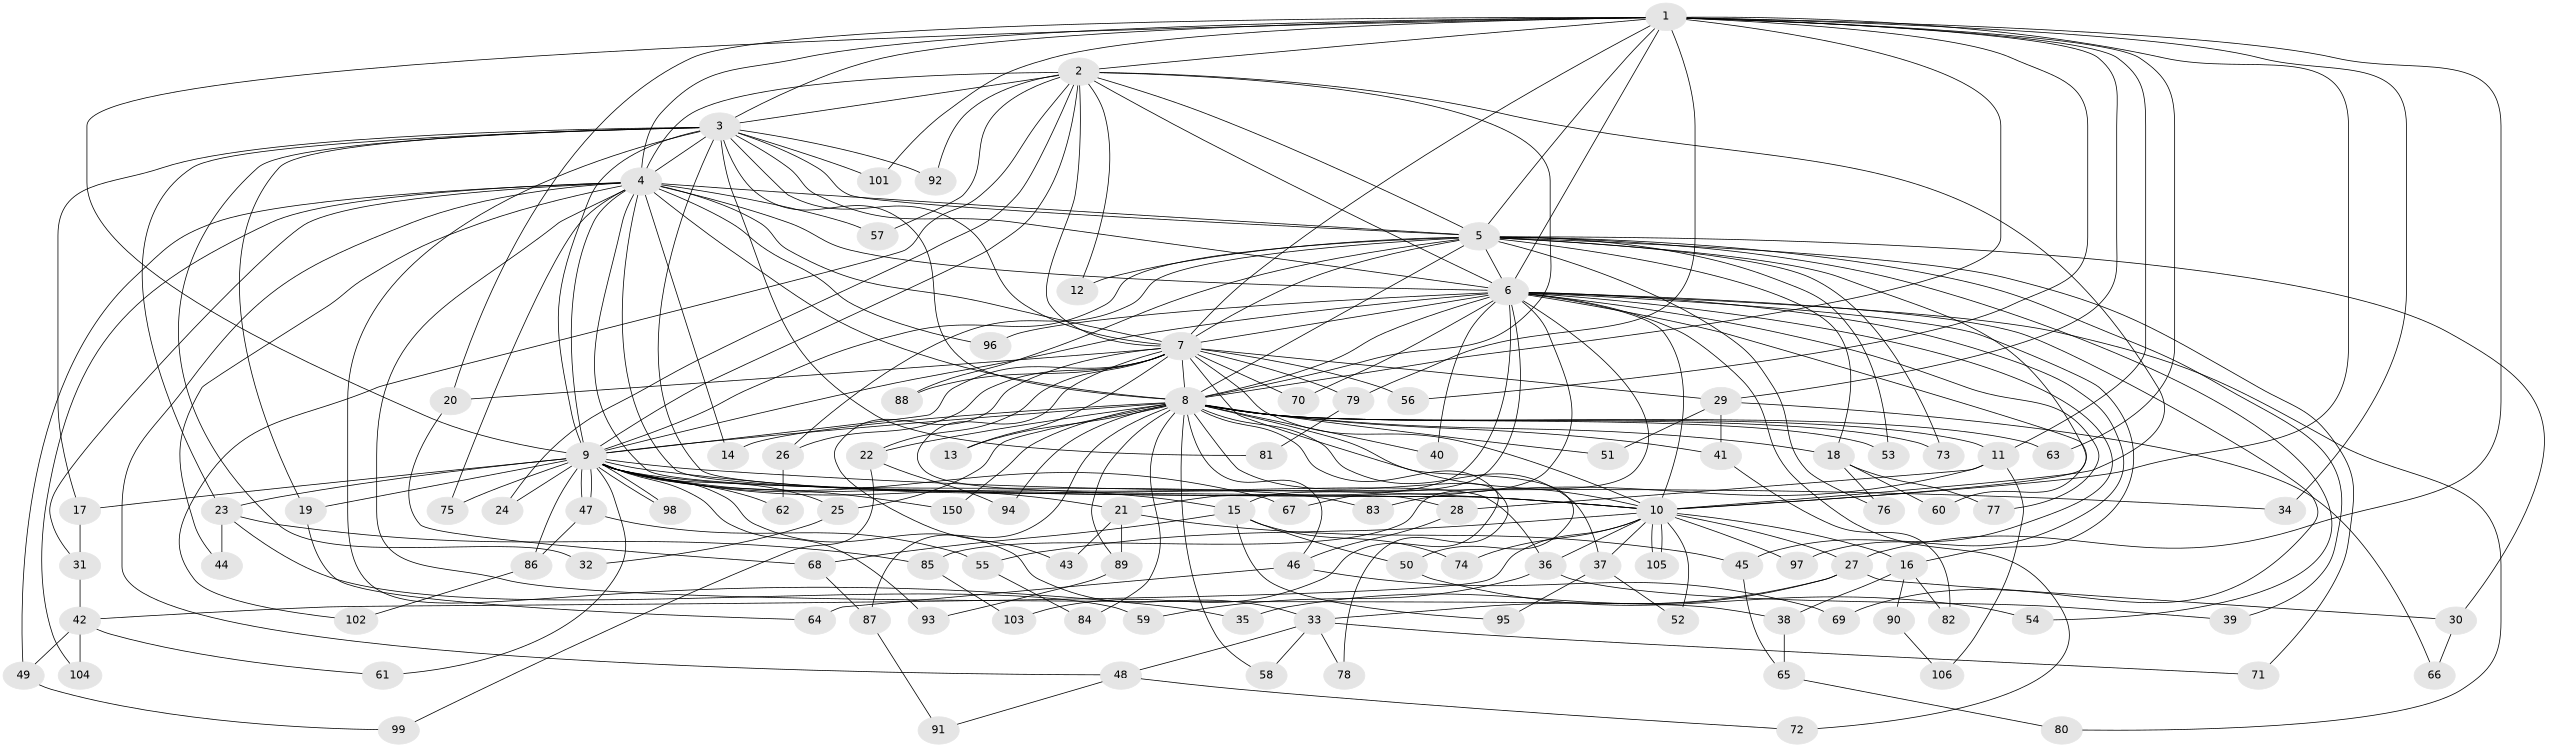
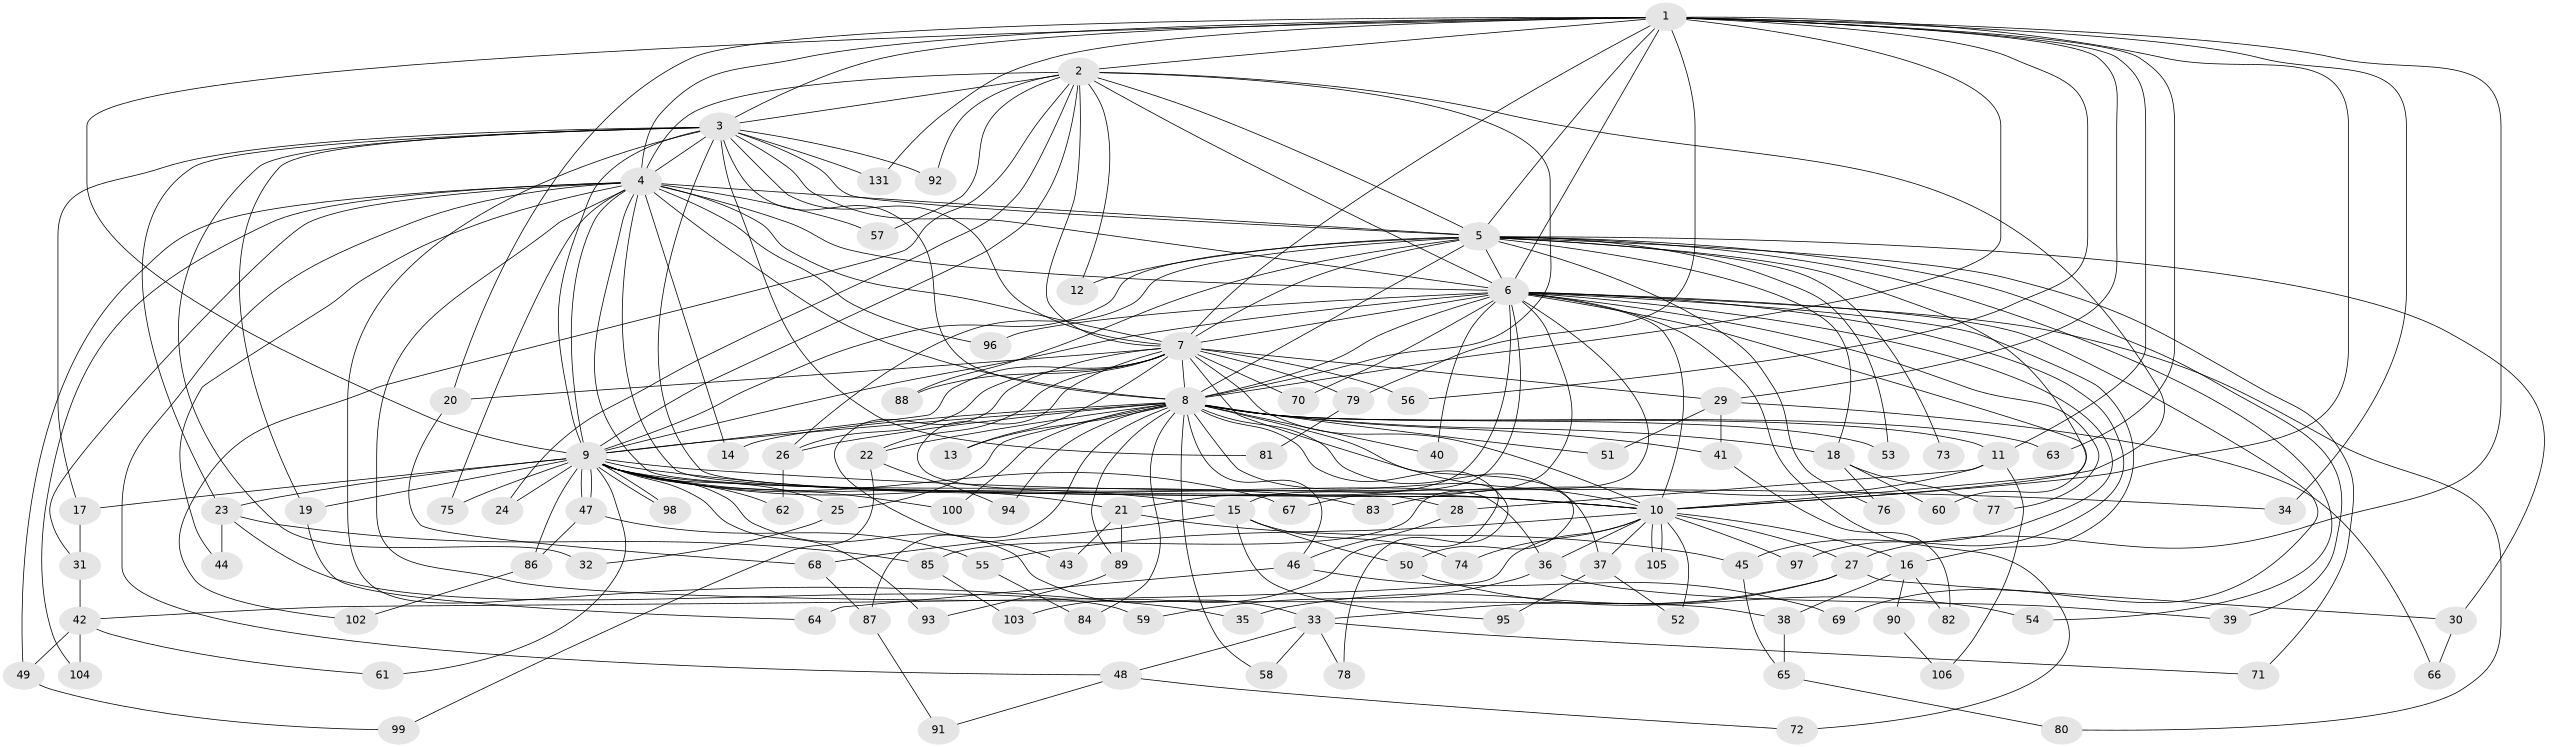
node "101": label "101" -> "131"
edge "8" -- "73": now "8" -- "26"
node "150": label "150" -> "100"
